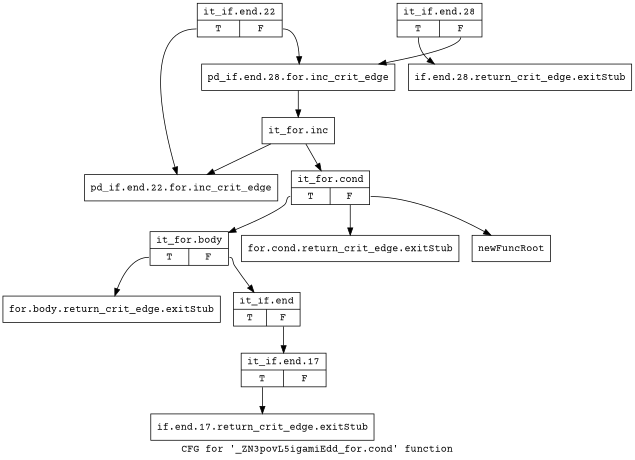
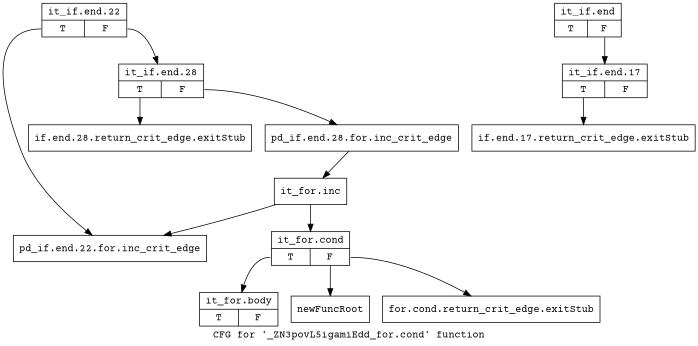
edge "it_if.end.22" -> "pd_if.end.28.for.inc_crit_edge": now "it_if.end.22" -> "it_if.end.28"
edge "it_for.body" -> "it_if.end": removed
node "for.body.return_crit_edge.exitStub": removed
